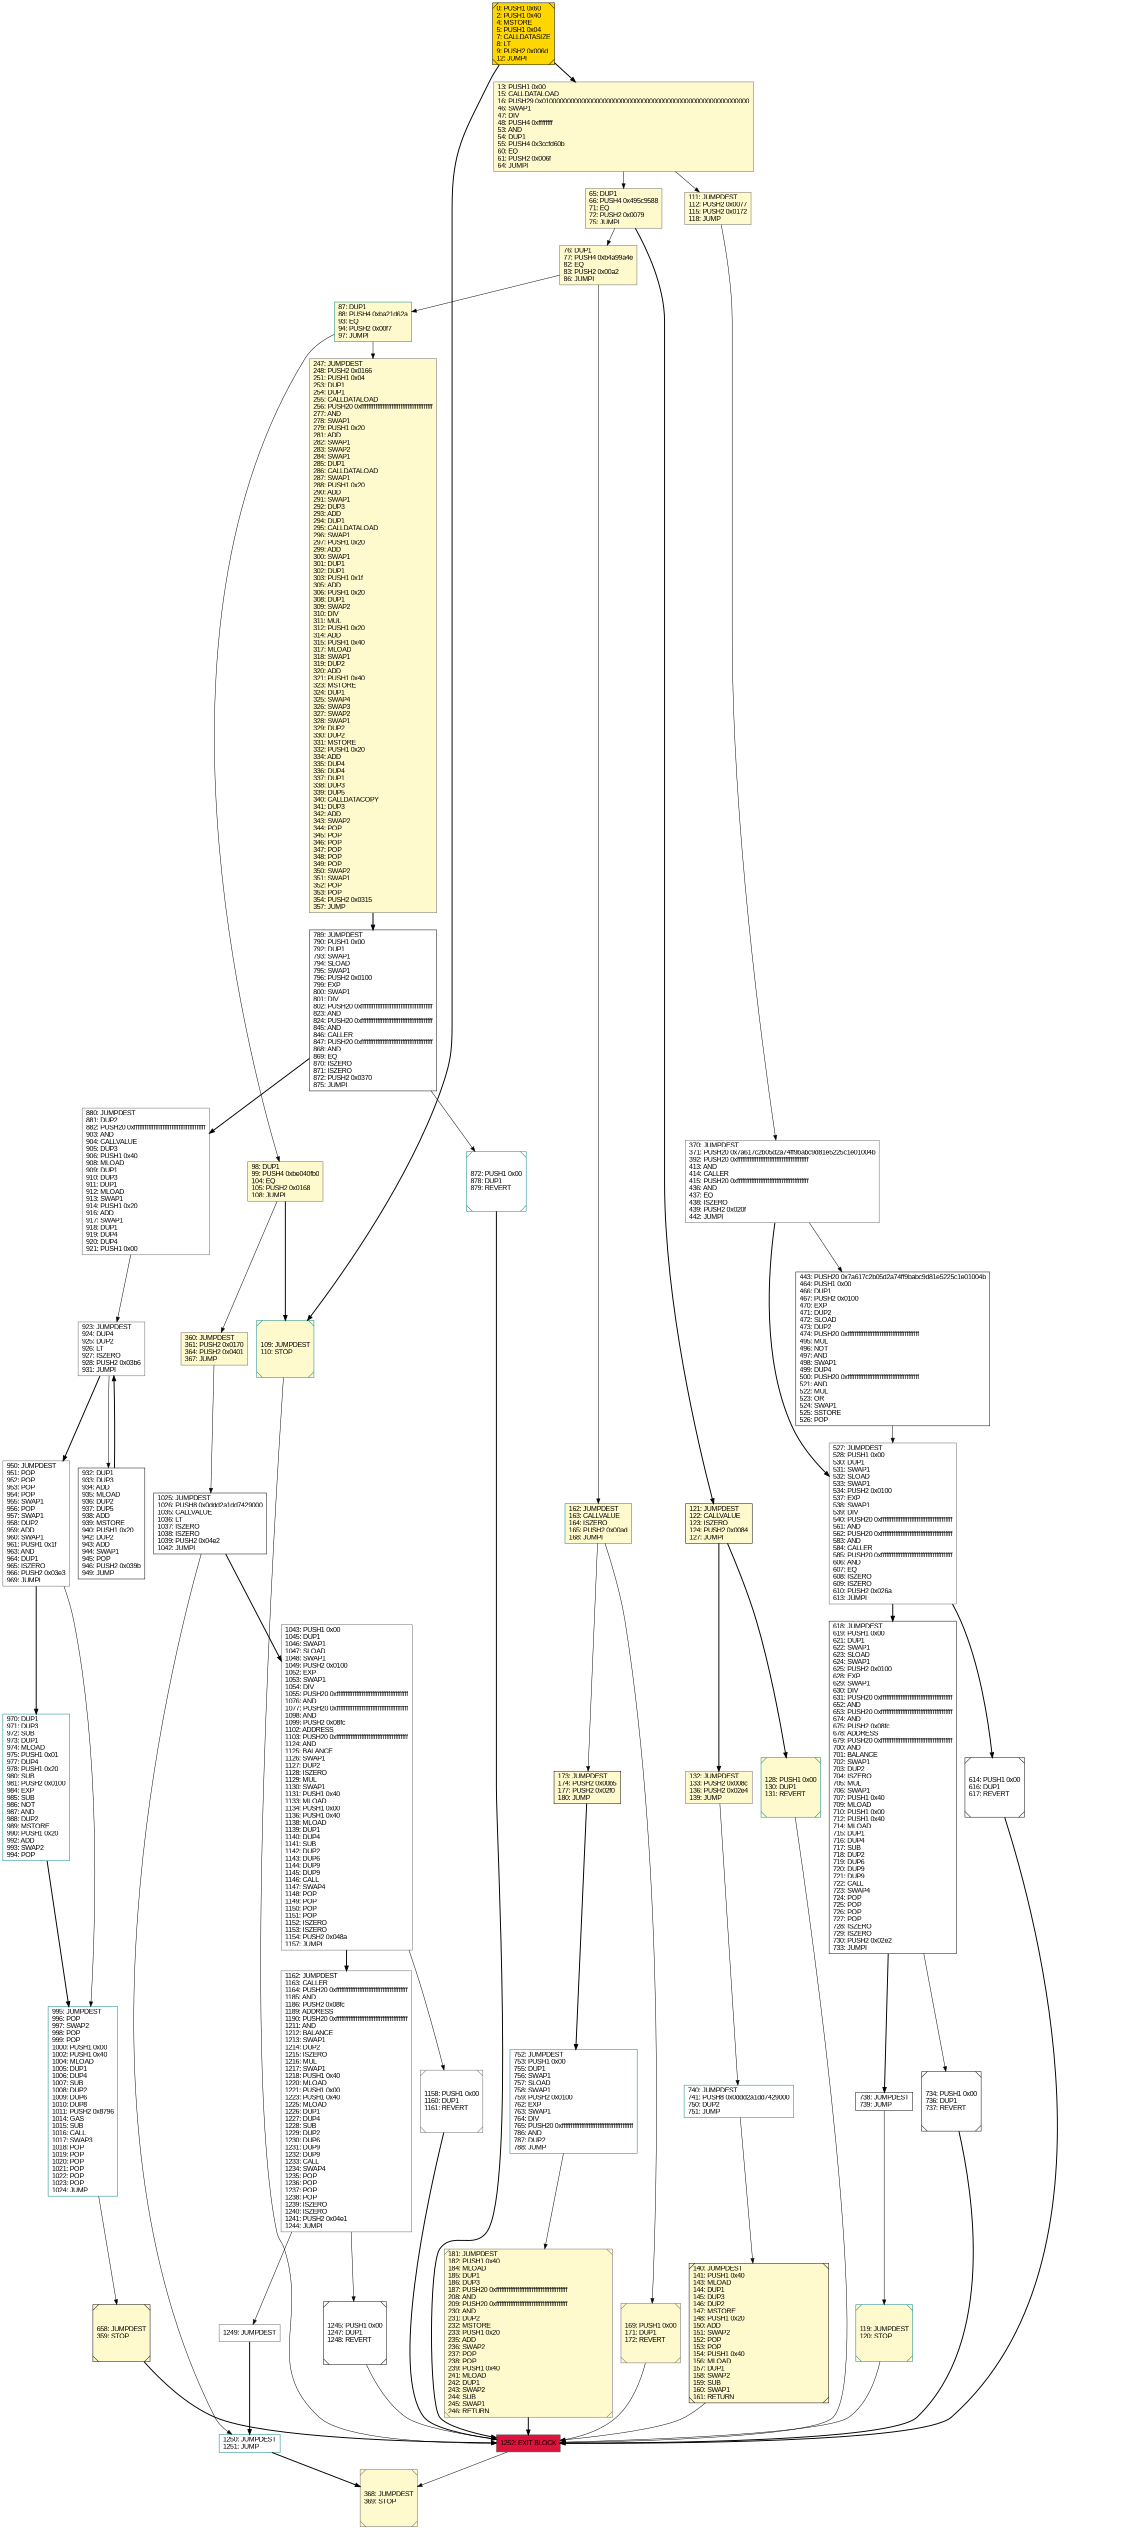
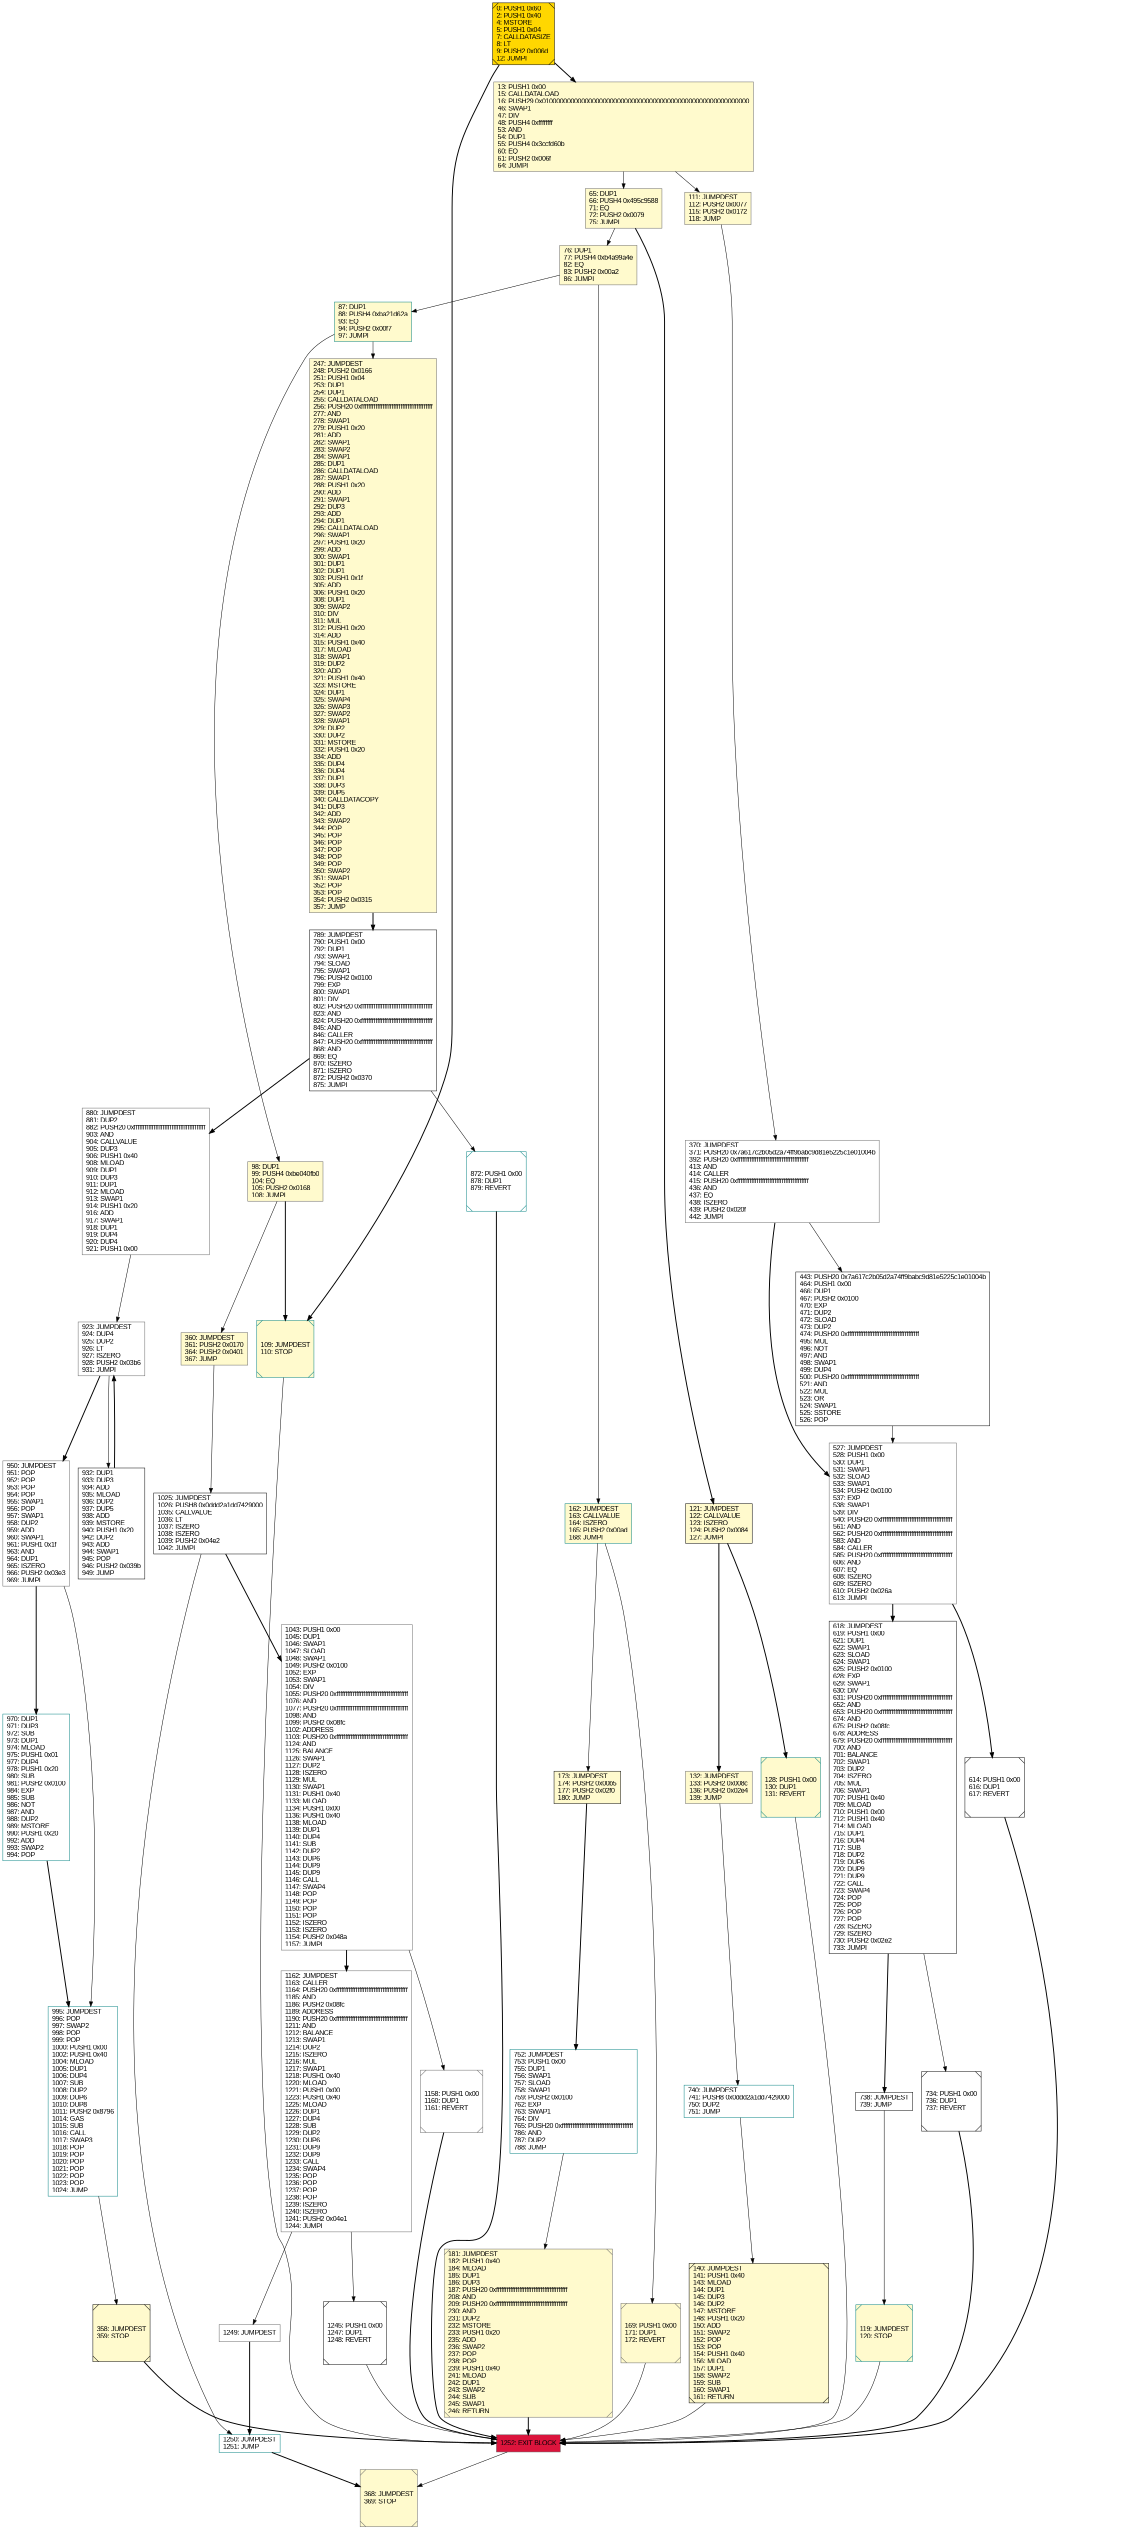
node "658: JUMPDEST 359: STOP": label "658: JUMPDEST 359: STOP" -> "358: JUMPDEST 359: STOP"
